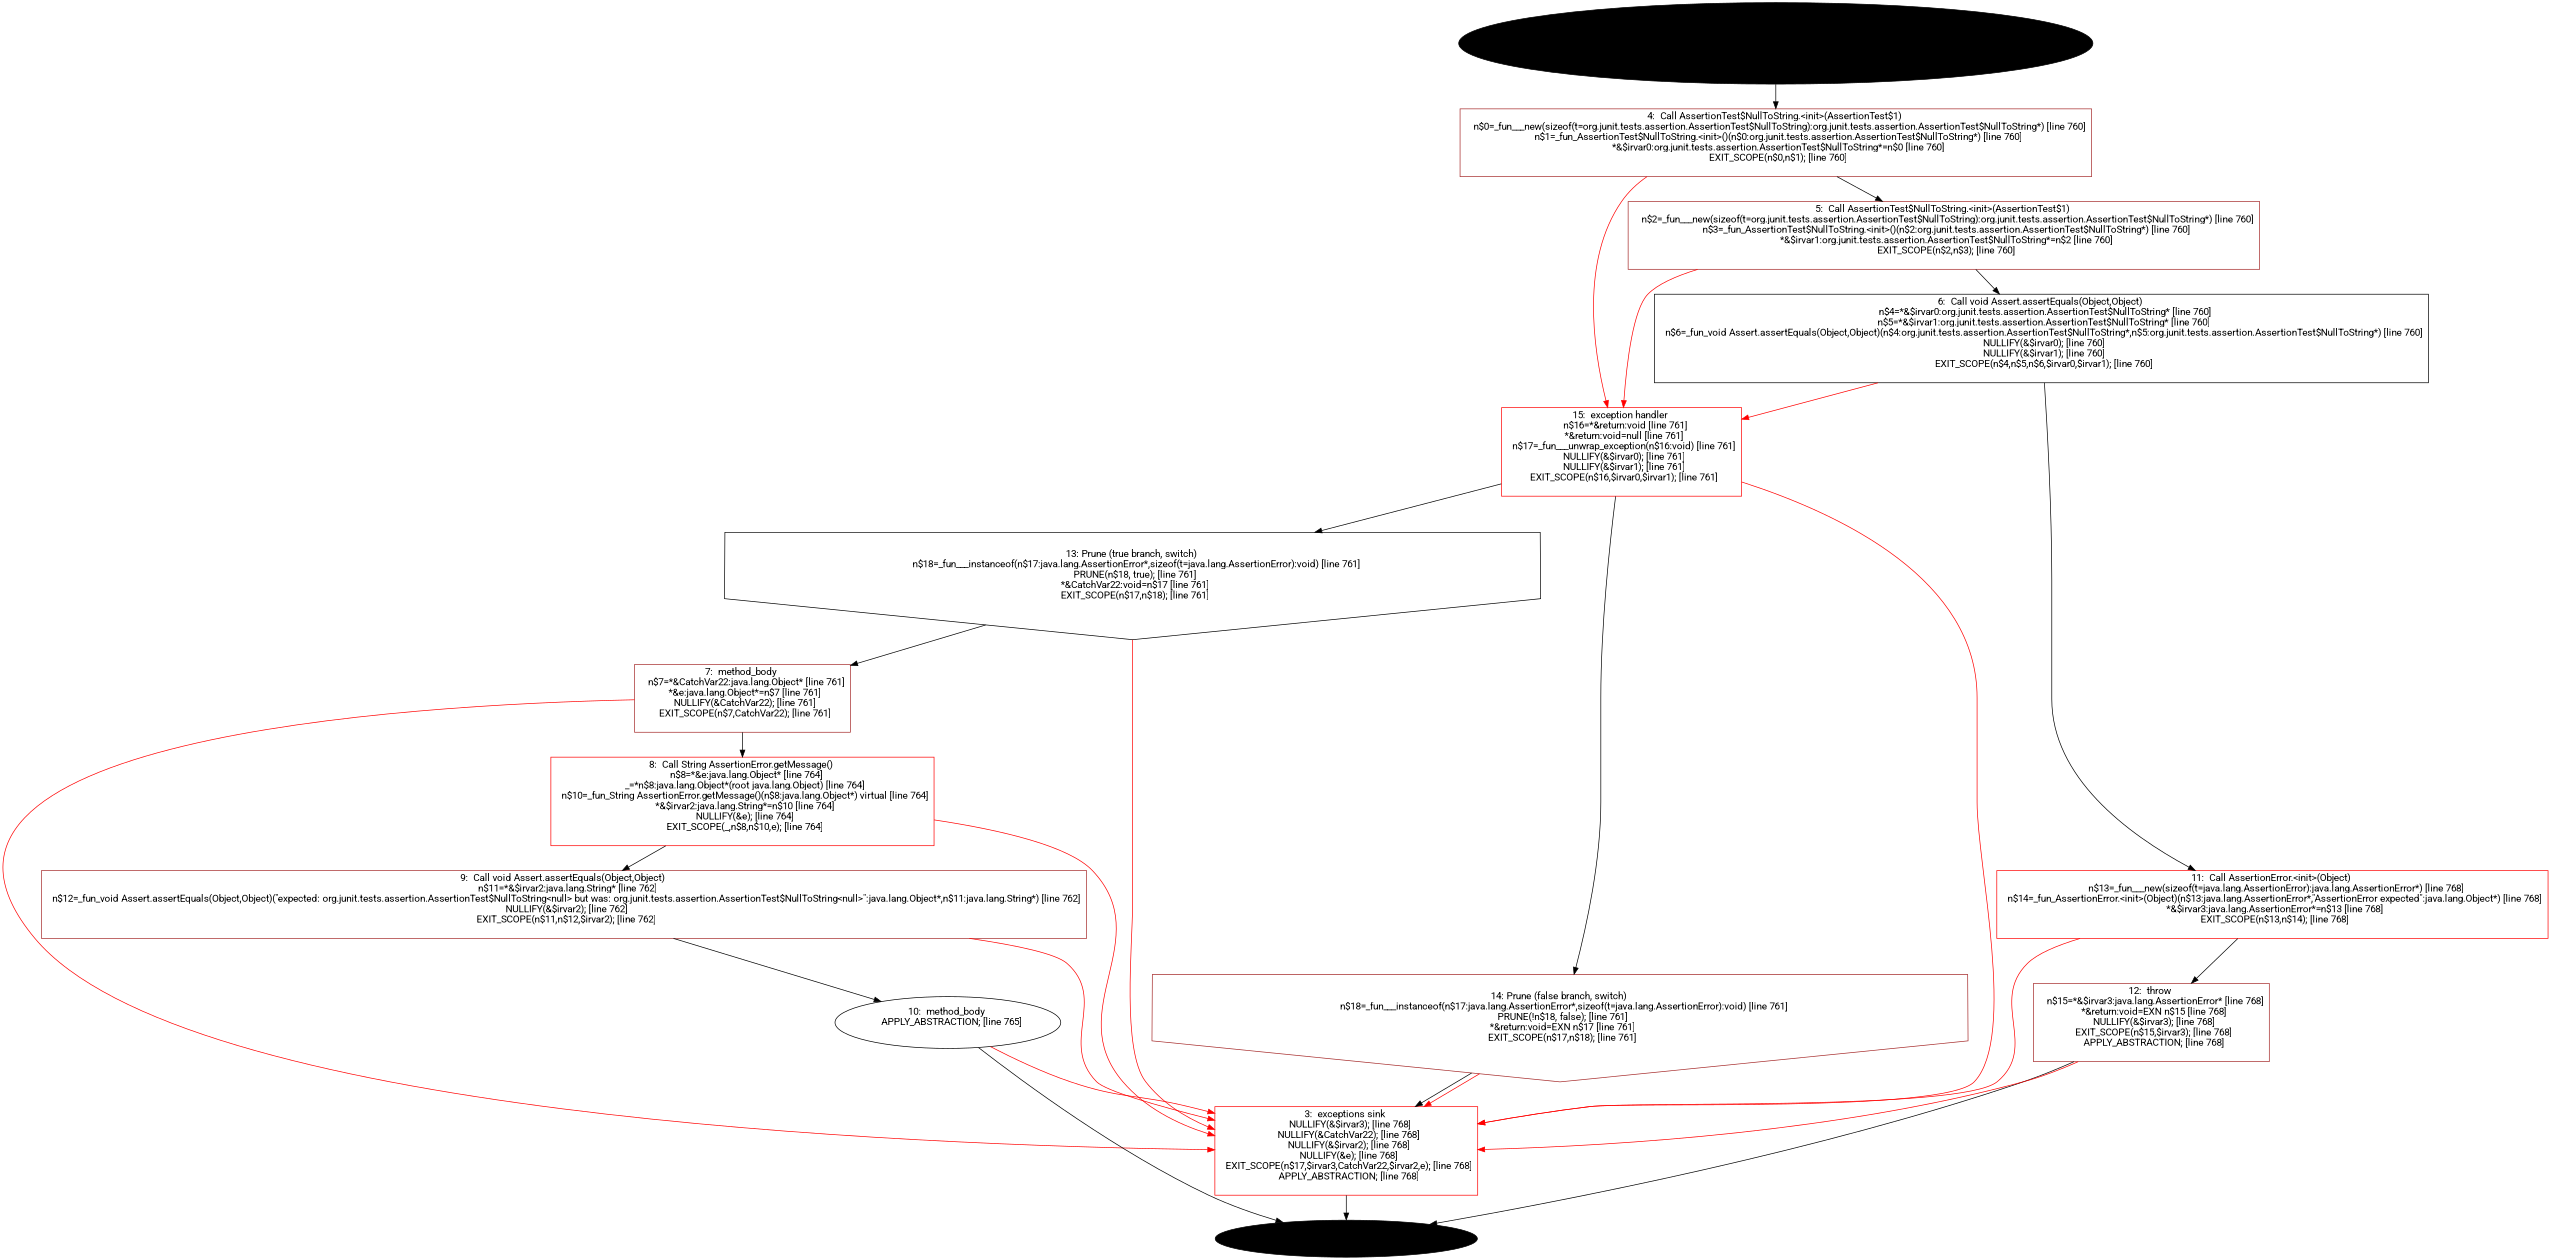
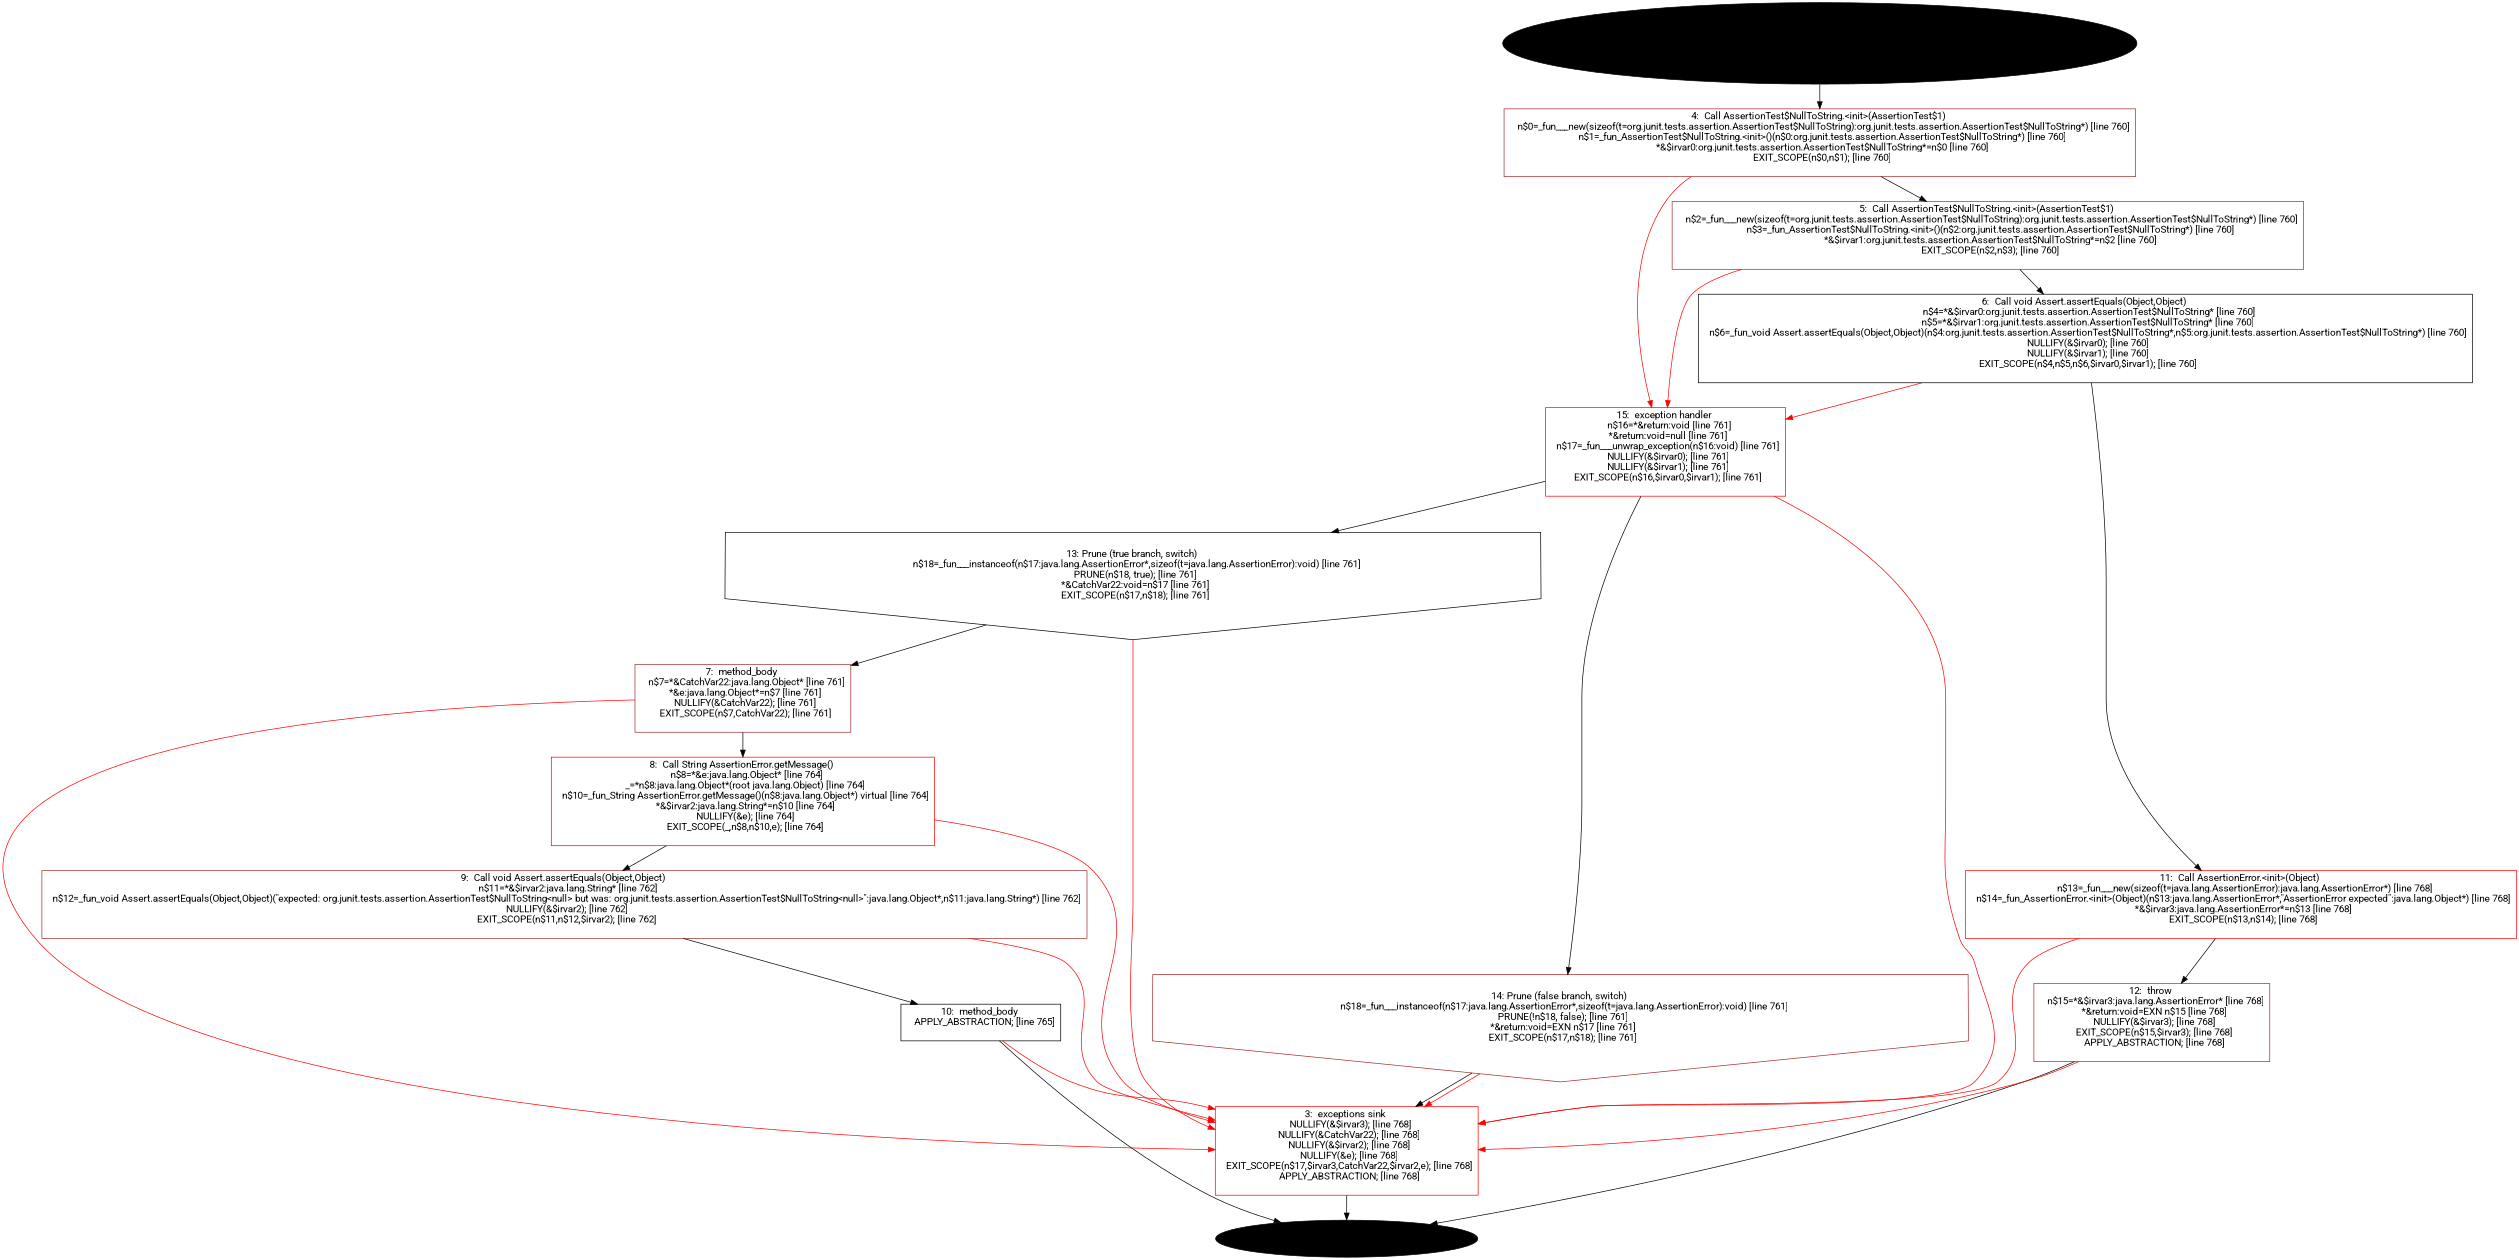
node "10:  method_body APPLY_ABSTRACTION; [line 765]": shape ellipse -> box
